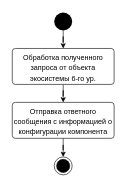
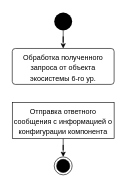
edge "Обработка полученного запроса от объекта экосистемы 6-го ур." -> "Отправка ответного сообщения с информацией о конфигурации компонента": removed
node "Отправка ответного сообщения с информацией о конфигурации компонента": shape rounded rectangle -> rectangle
